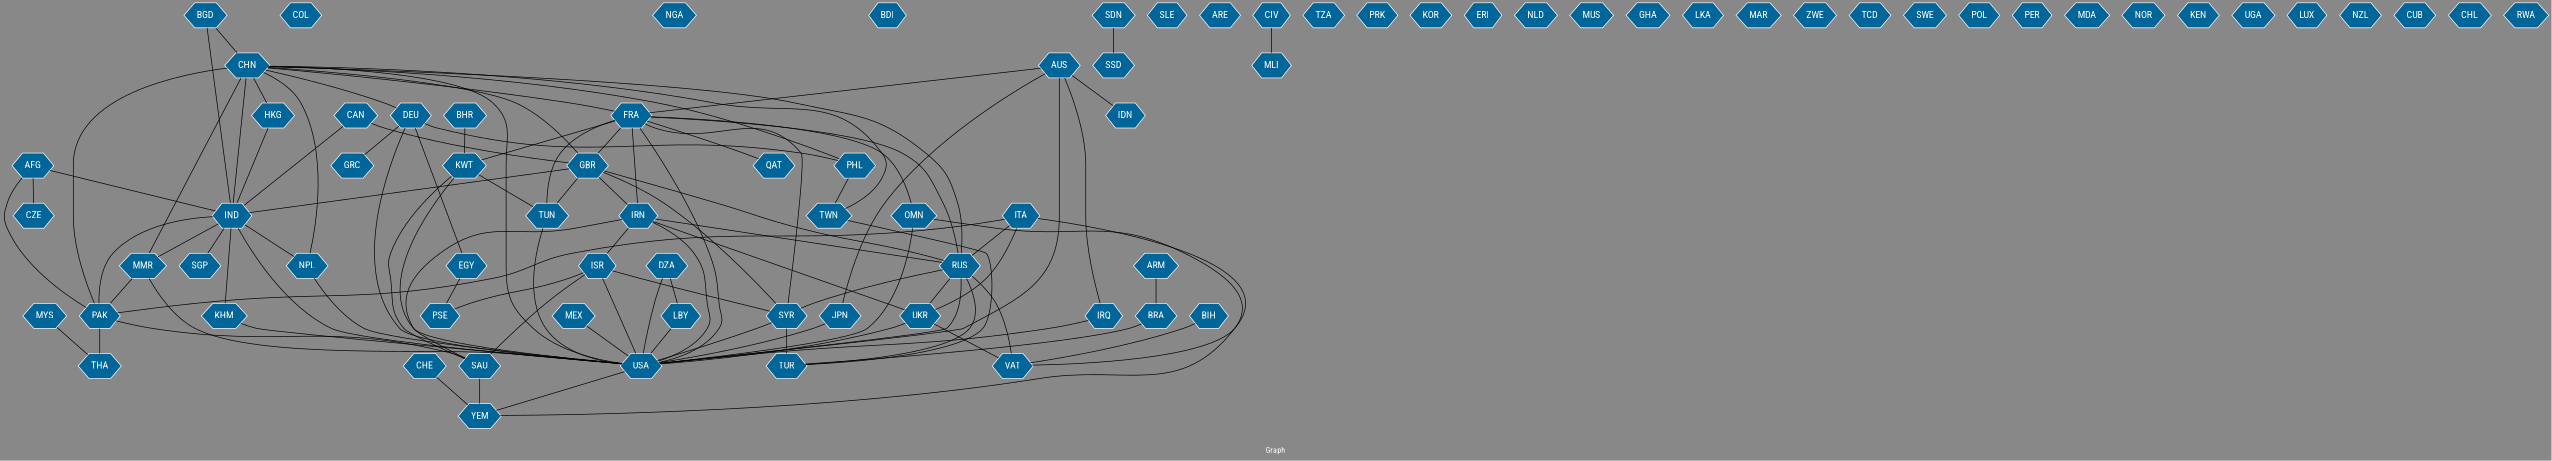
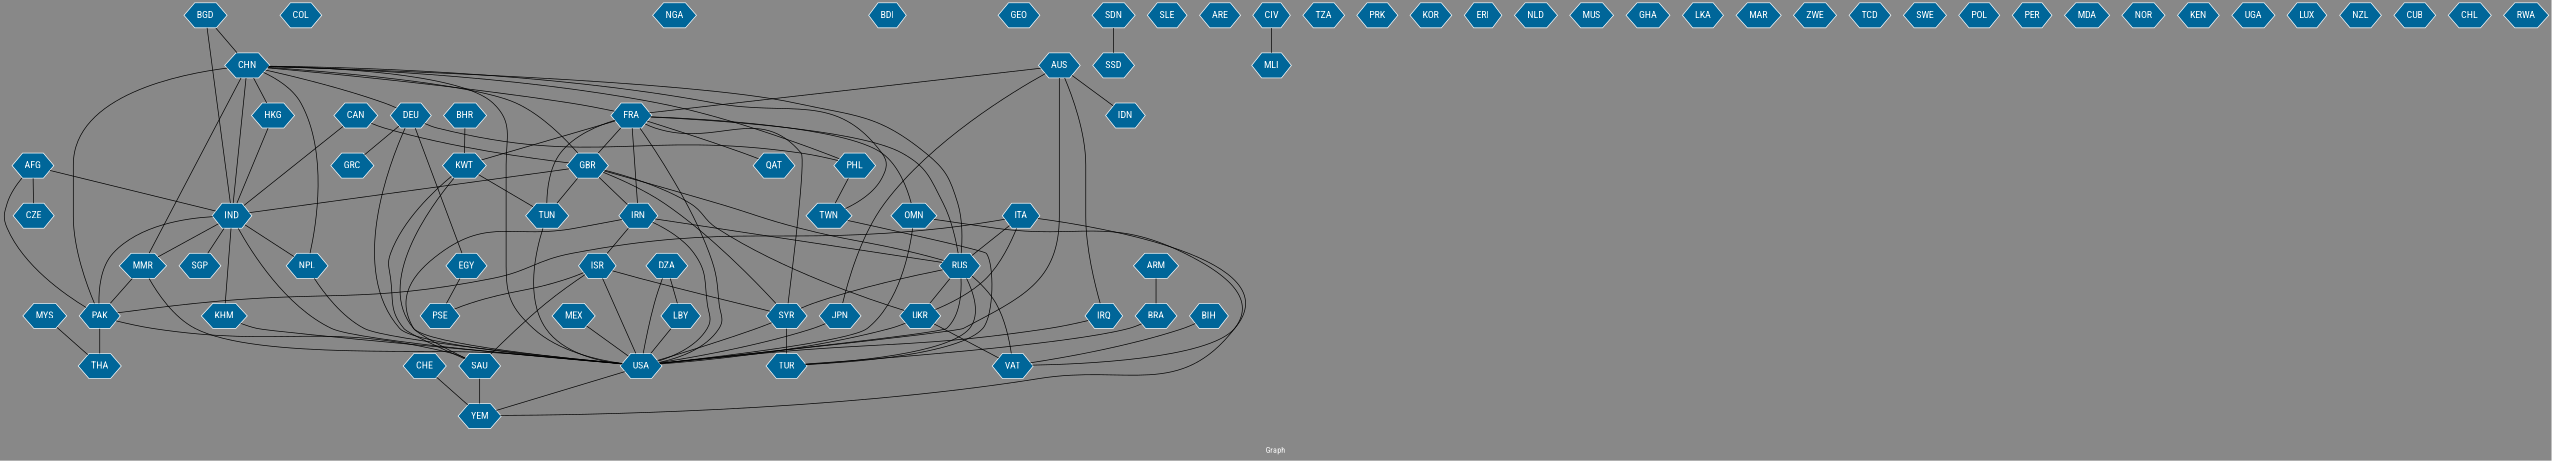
node "GEO": added
edge "IRN" -- "UKR": now "GBR" -- "UKR"
